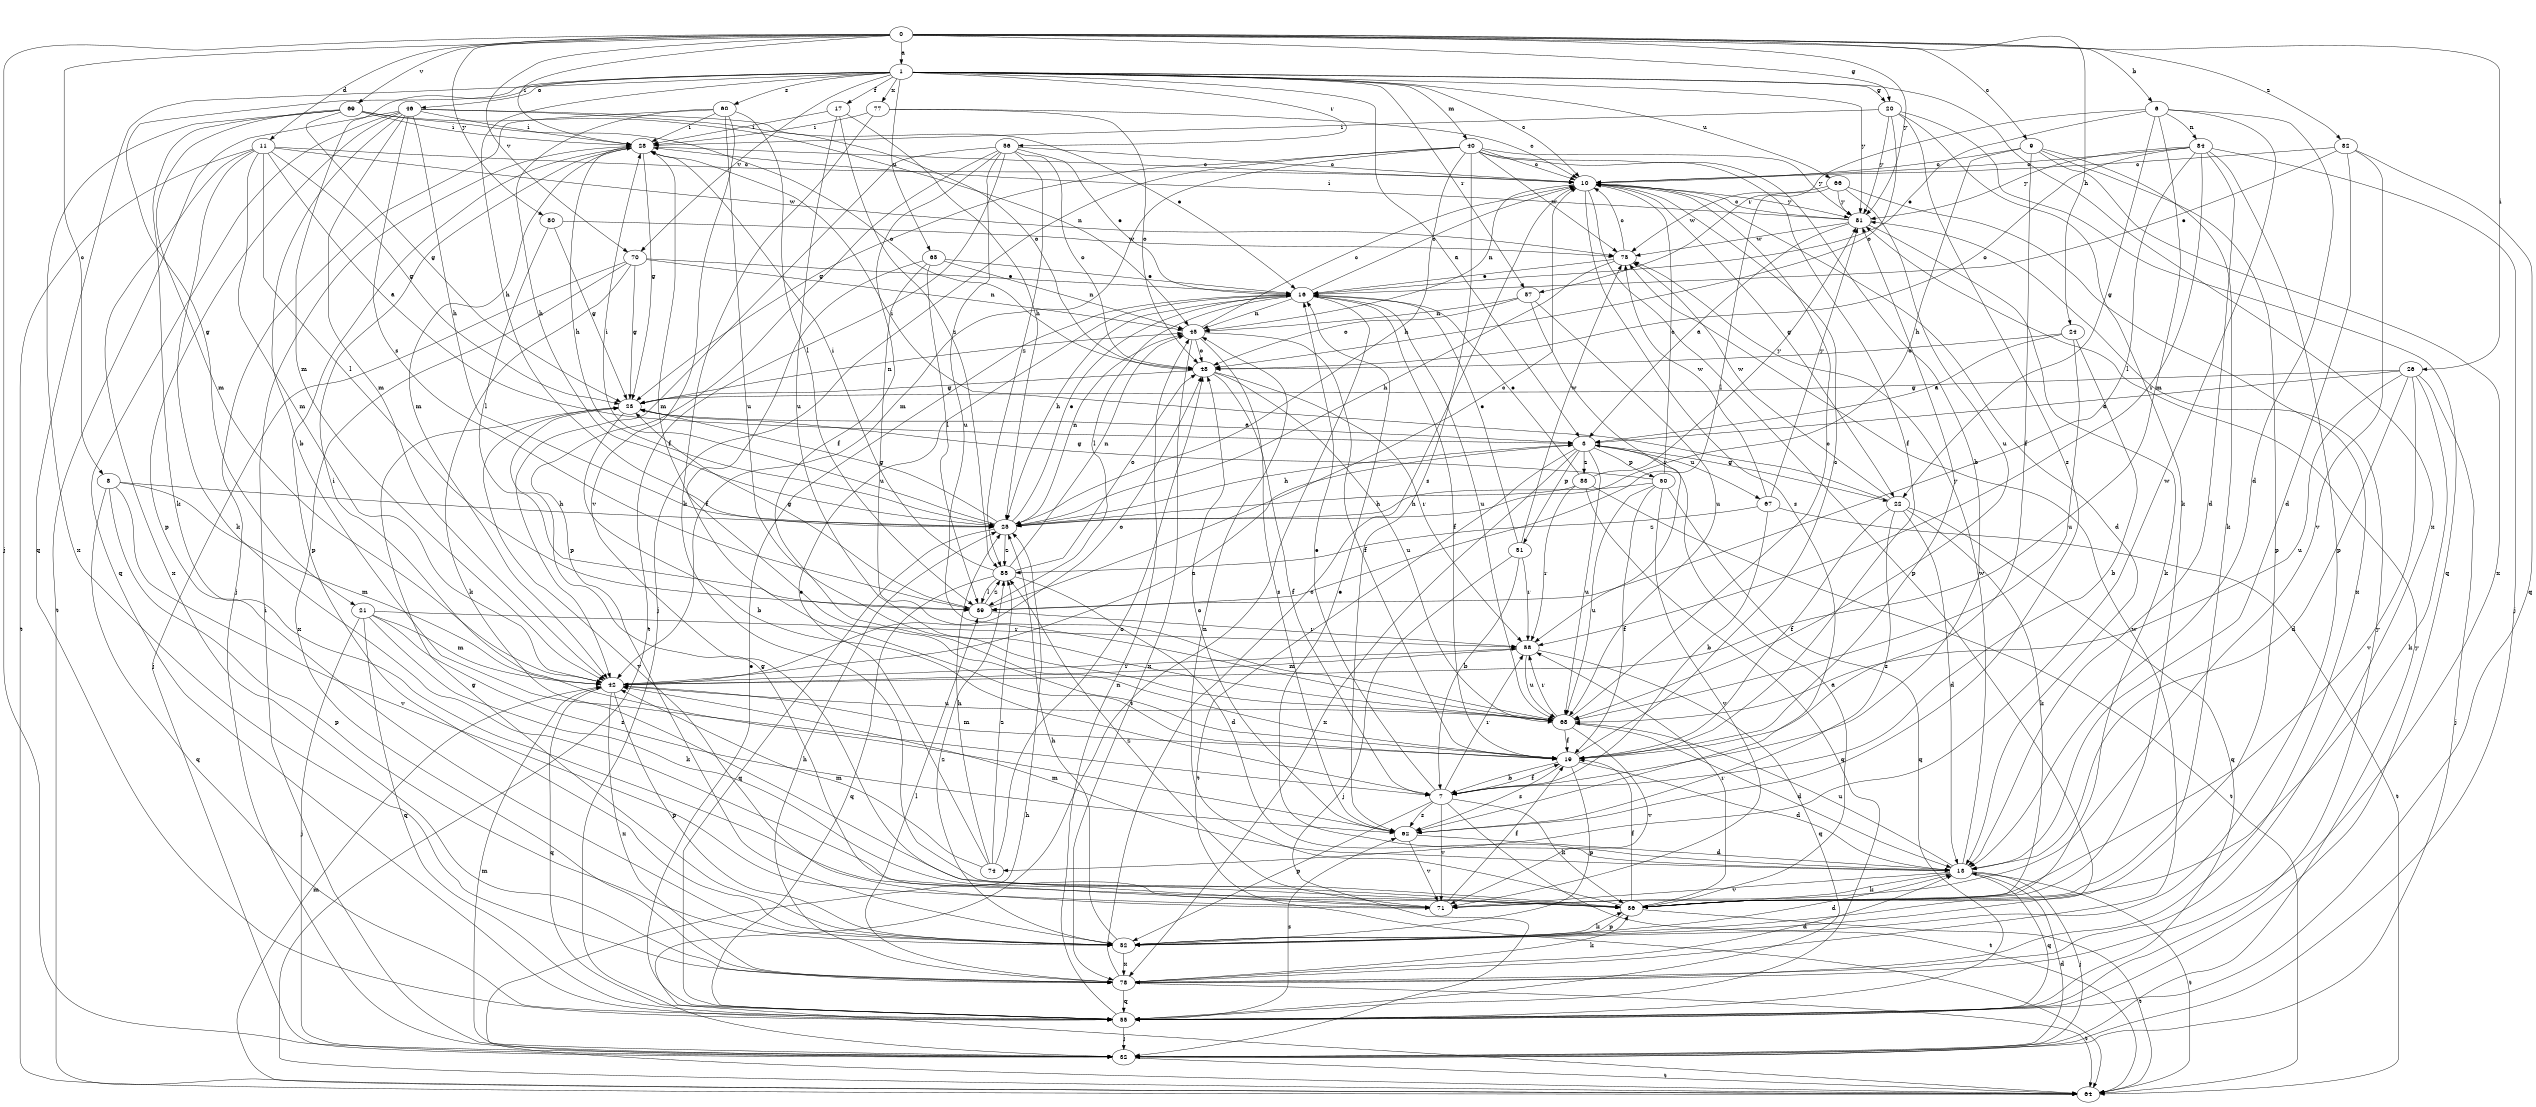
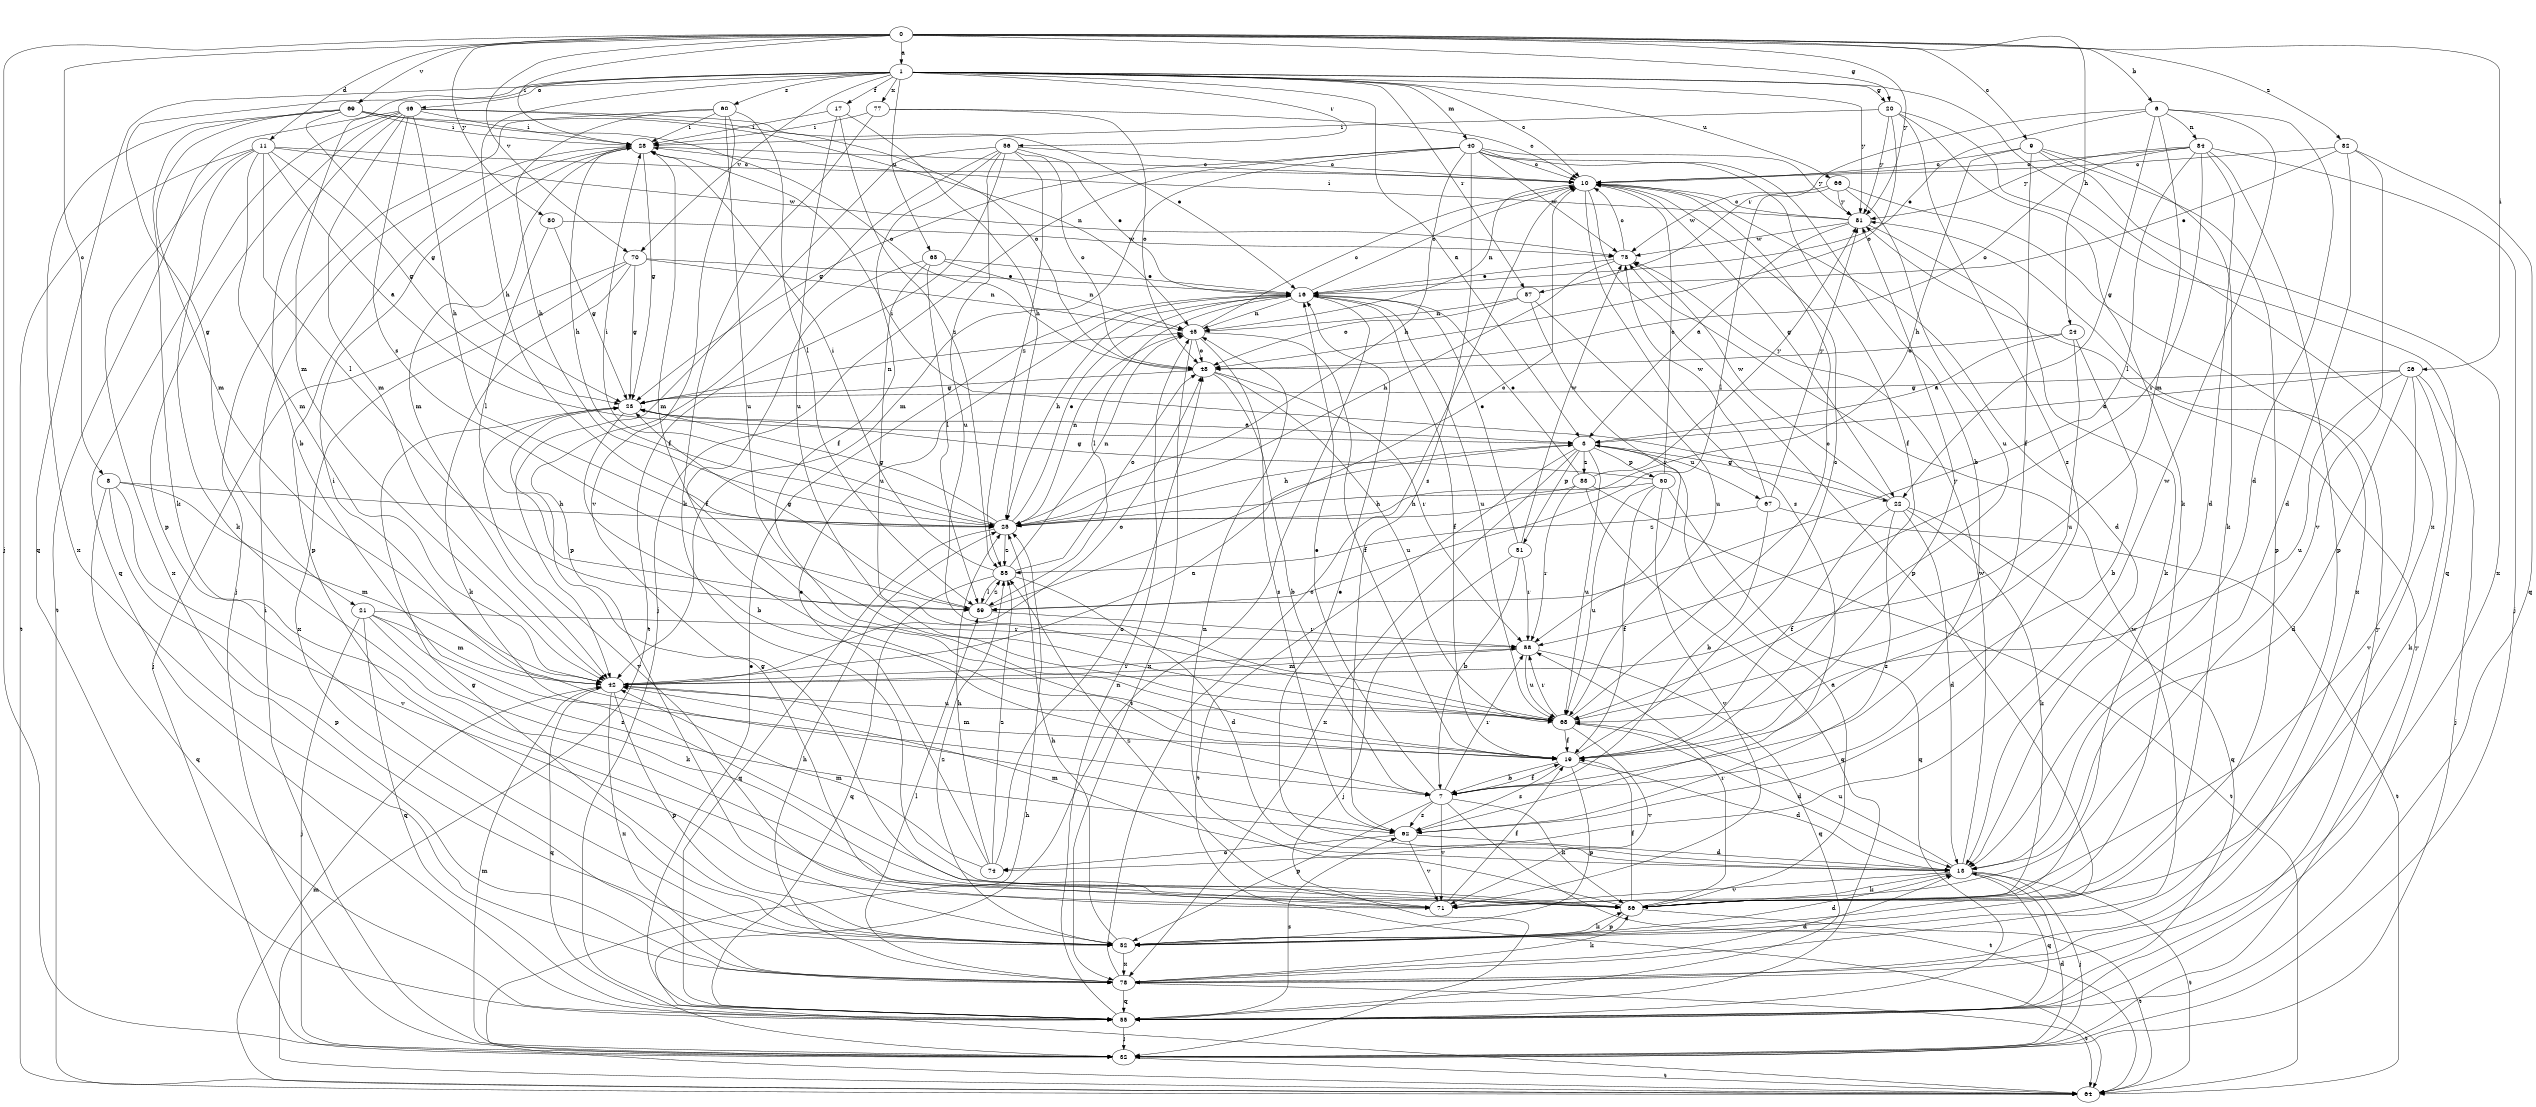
edge "10" -> "81": removed, label "y"
edge "48" -> "7": label "f" -> "b"
edge "62" -> "48": now "62" -> "74"
